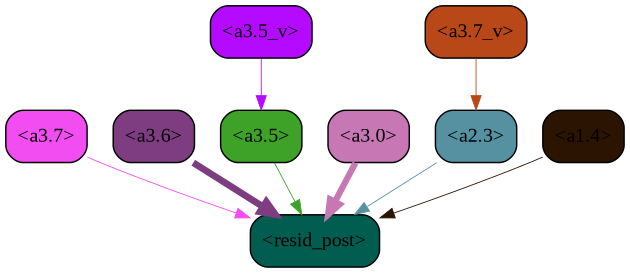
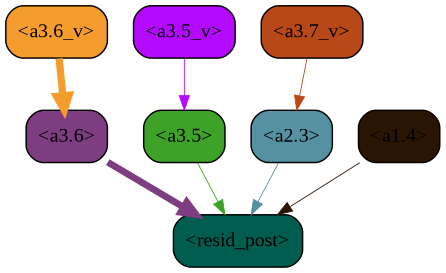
node "<a3.6_v>": added
node "<a3.7>": removed
node "<a3.0>": removed
